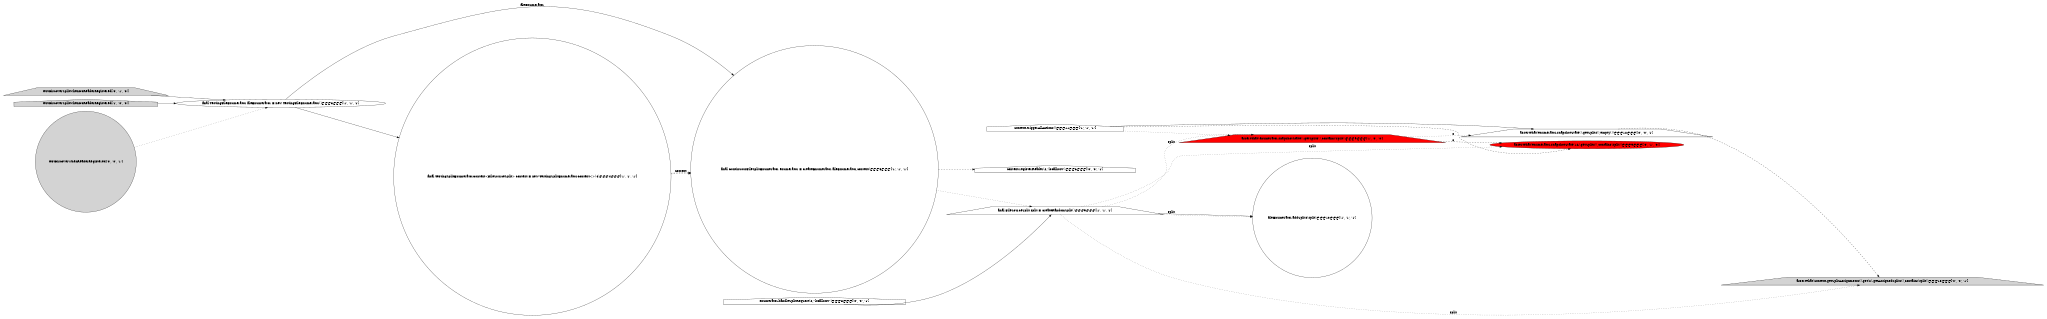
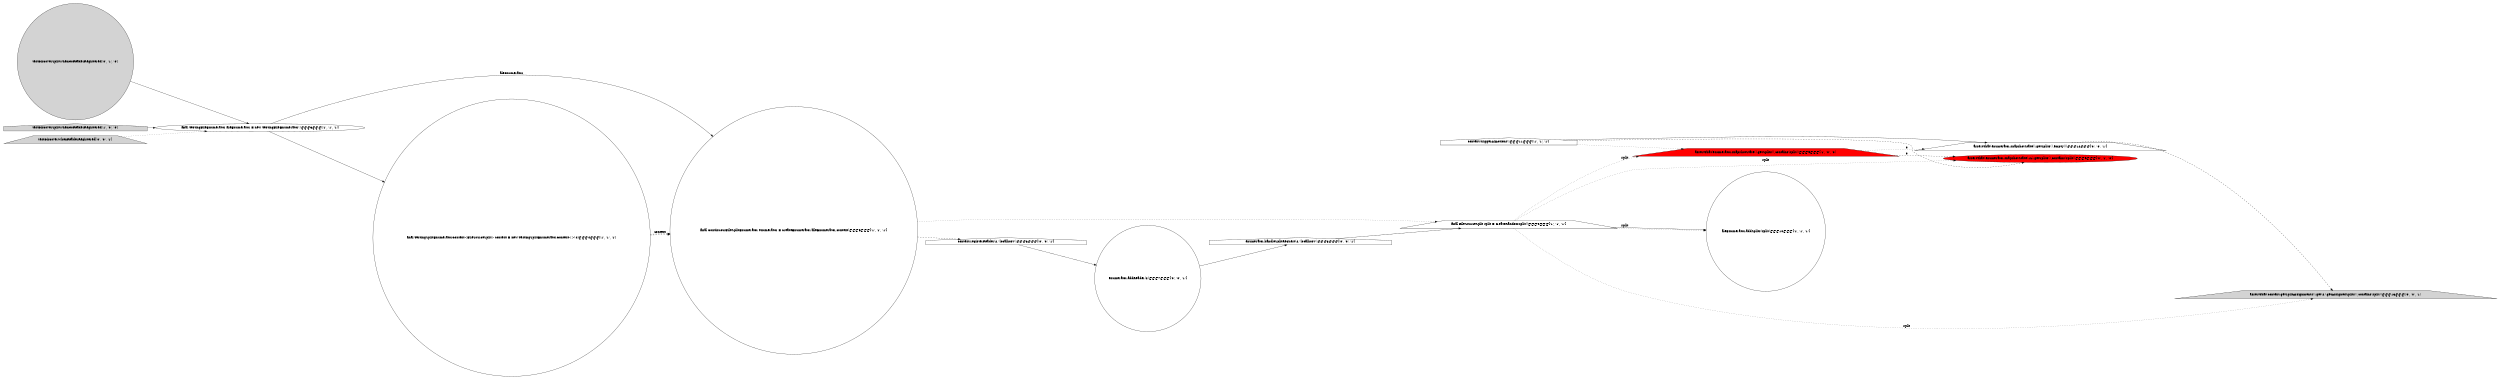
node "testDiscoverSplitWhenNoReaderRegistered['0', '1', '0']": shape trapezium -> circle
node "testDiscoverWhenReaderRegistered['0', '0', '1']": shape circle -> trapezium
node "enumerator.addReader(2)@@@7@@@['0', '0', '1']": added
